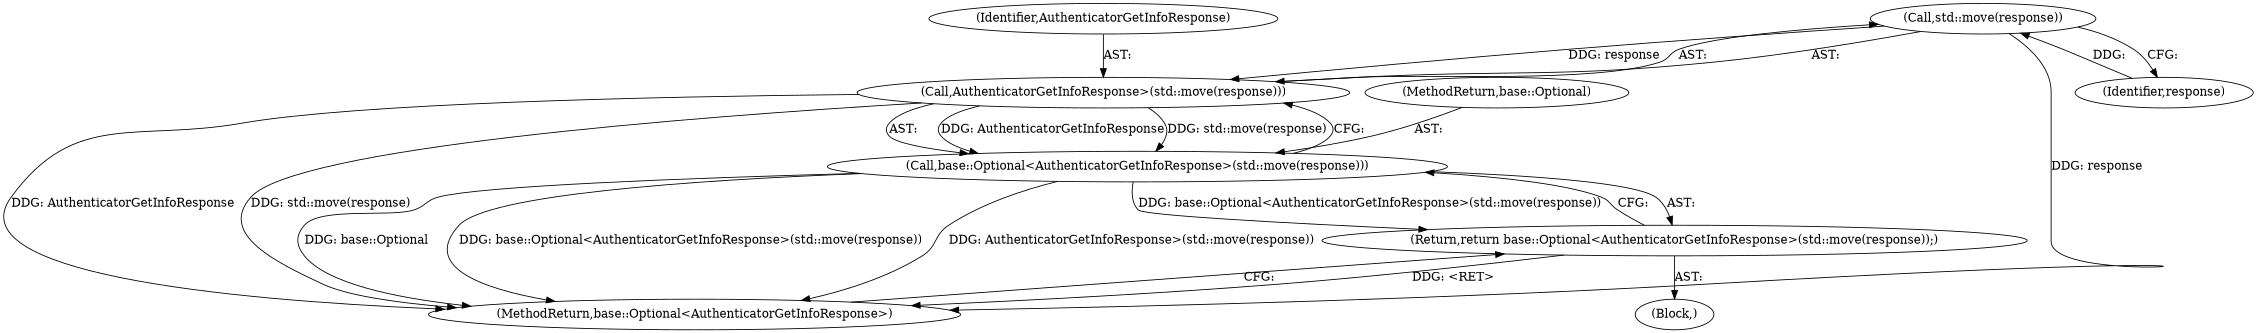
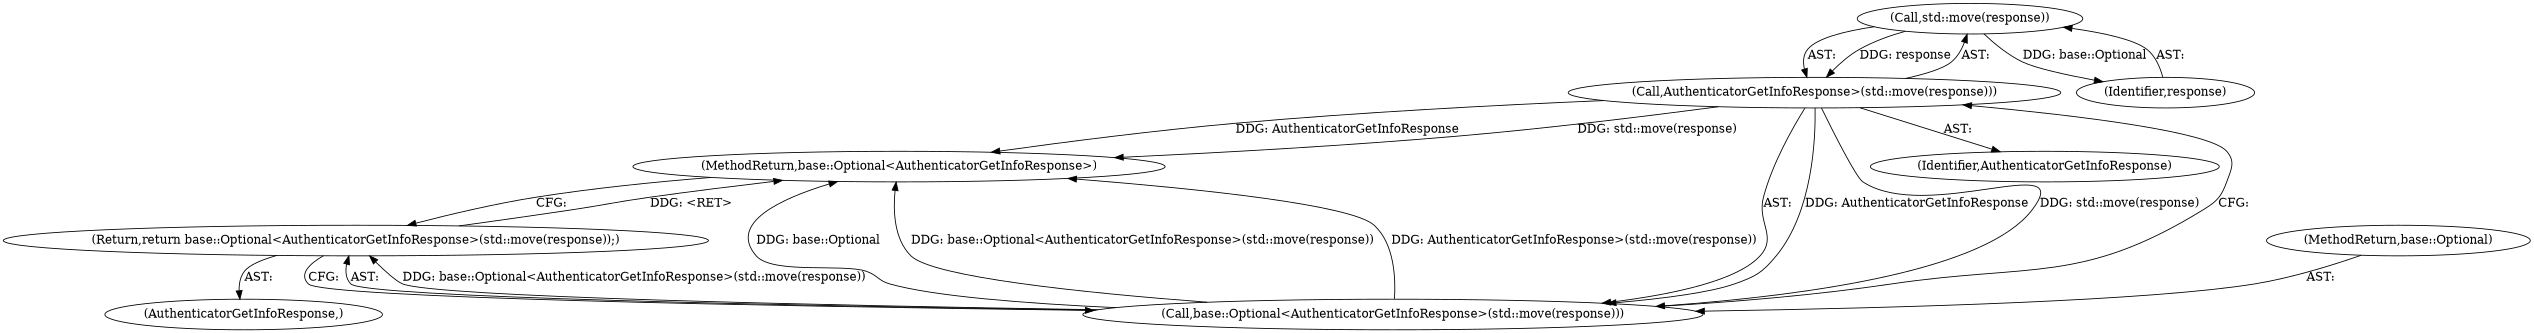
edge "(Identifier,AuthenticatorGetInfoResponse)" -> "(Call,AuthenticatorGetInfoResponse>(std::move(response)))": reversed
edge "(Identifier,response)" -> "(Call,std::move(response))": label "DDG: " -> "AST: "
edge "(Call,std::move(response))" -> "(Identifier,response)": label "CFG: " -> "DDG: base::Optional"
edge "(Call,std::move(response))" -> "(MethodReturn,base::Optional<AuthenticatorGetInfoResponse>)": removed, label "DDG: response"
node "(Block,)": label "(Block,)" -> "(AuthenticatorGetInfoResponse,)"
